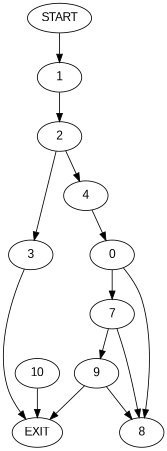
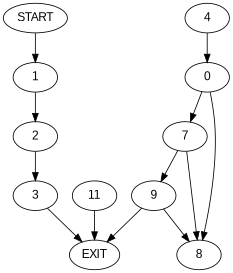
edge "2" -> "4": removed
node "10": label "10" -> "11"
